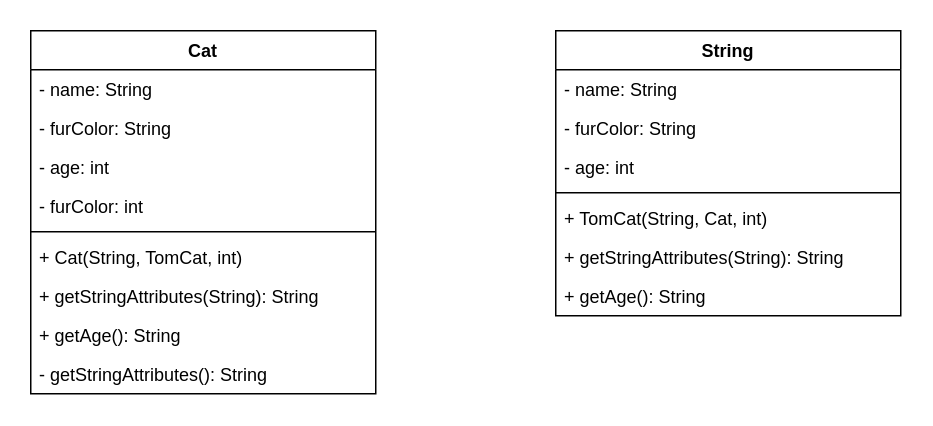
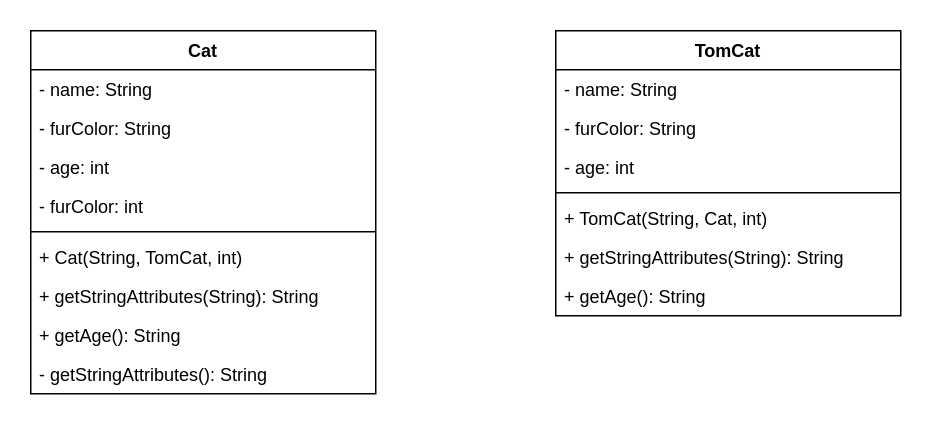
node "String": label "String" -> "TomCat"
